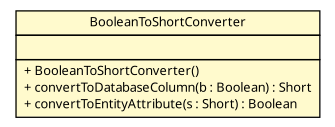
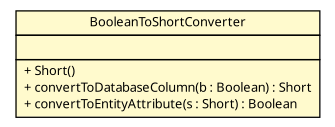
node "BooleanToShortConverter": text "+ BooleanToShortConverter()" -> "+ Short()"
